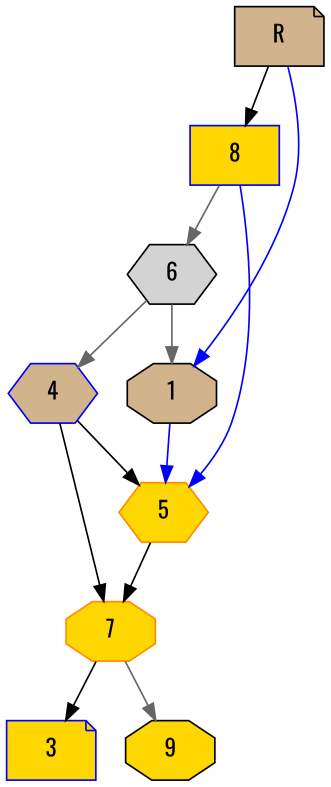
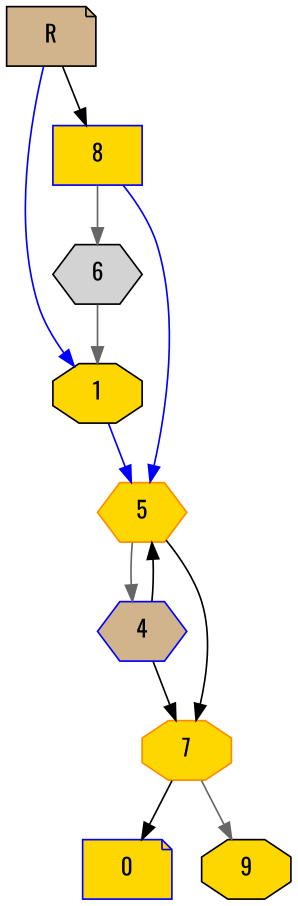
edge "6" -> "4": now "5" -> "4"
node "1": fillcolor tan -> gold
node "3": label "3" -> "0"
